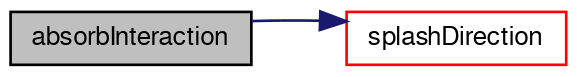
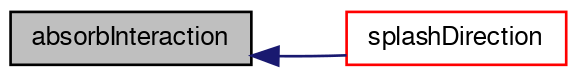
edge "absorbInteraction" -> "splashDirection": reversed
